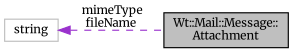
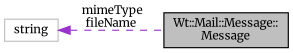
node "Wt::Mail::Message:: Attachment": label "Wt::Mail::Message:: Attachment" -> "Wt::Mail::Message:: Message"
